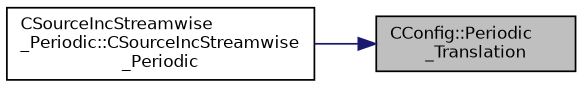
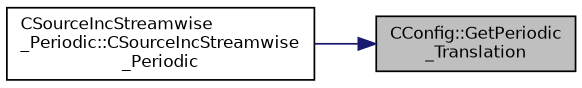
node "CConfig::Periodic _Translation": label "CConfig::Periodic _Translation" -> "CConfig::GetPeriodic _Translation"
